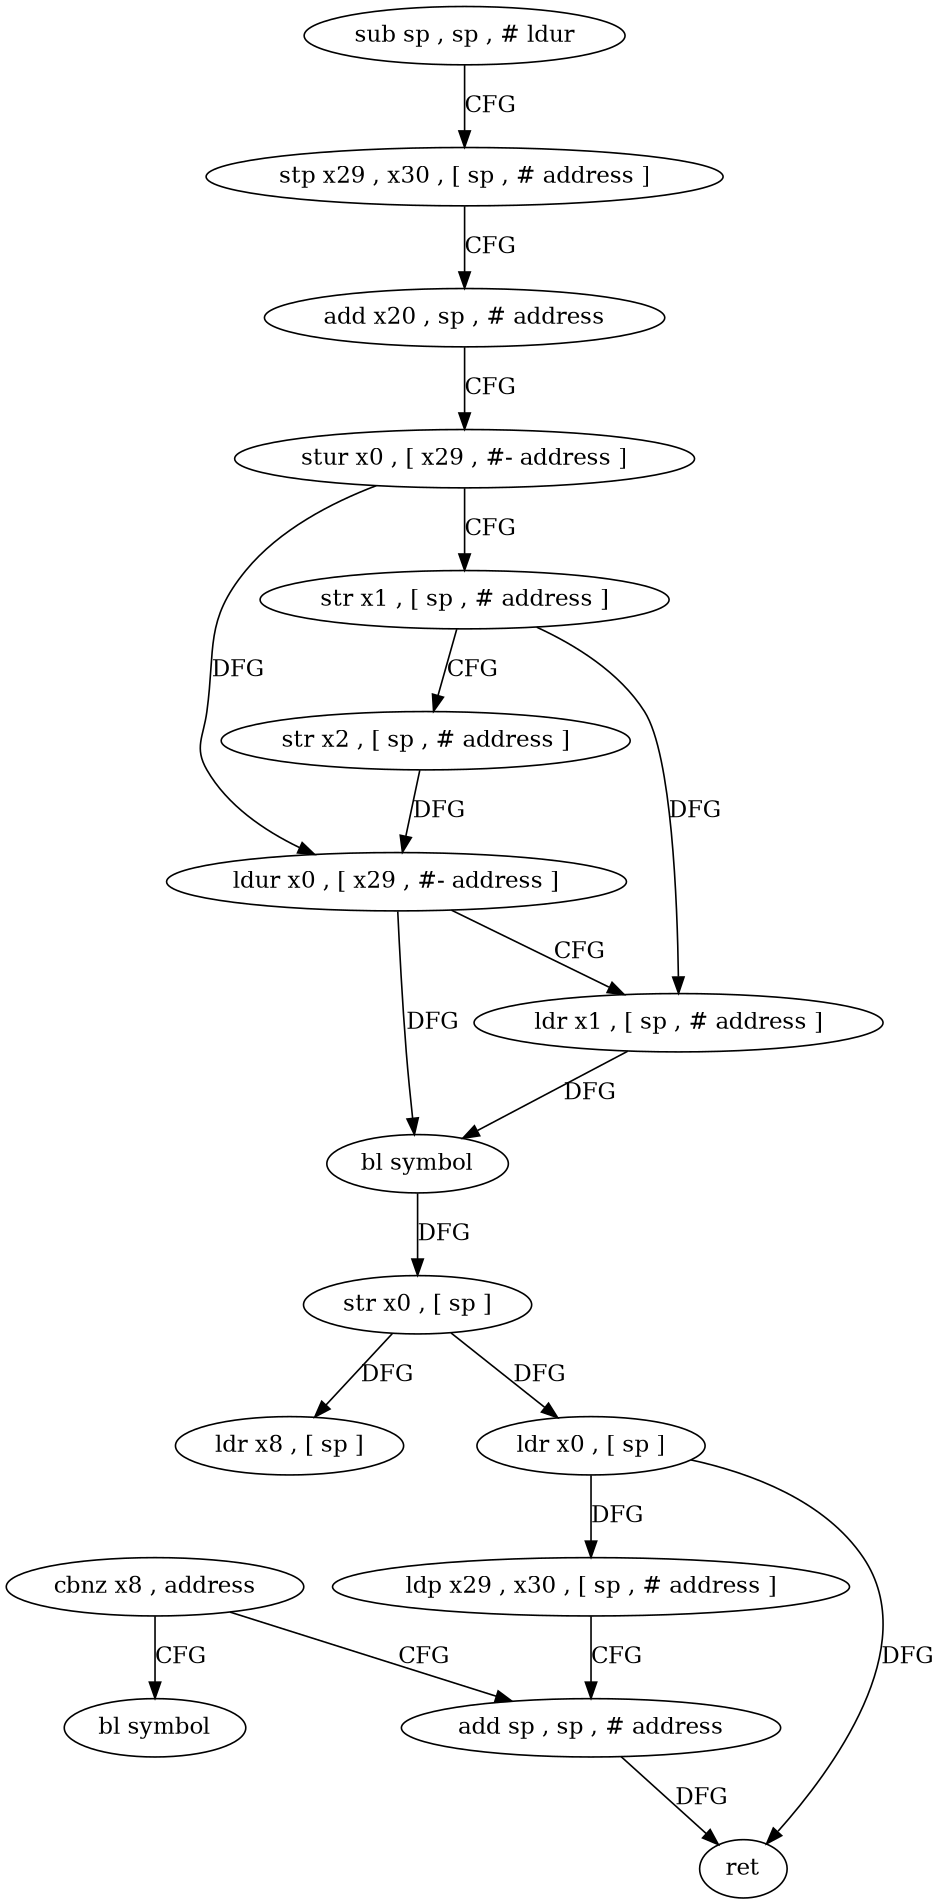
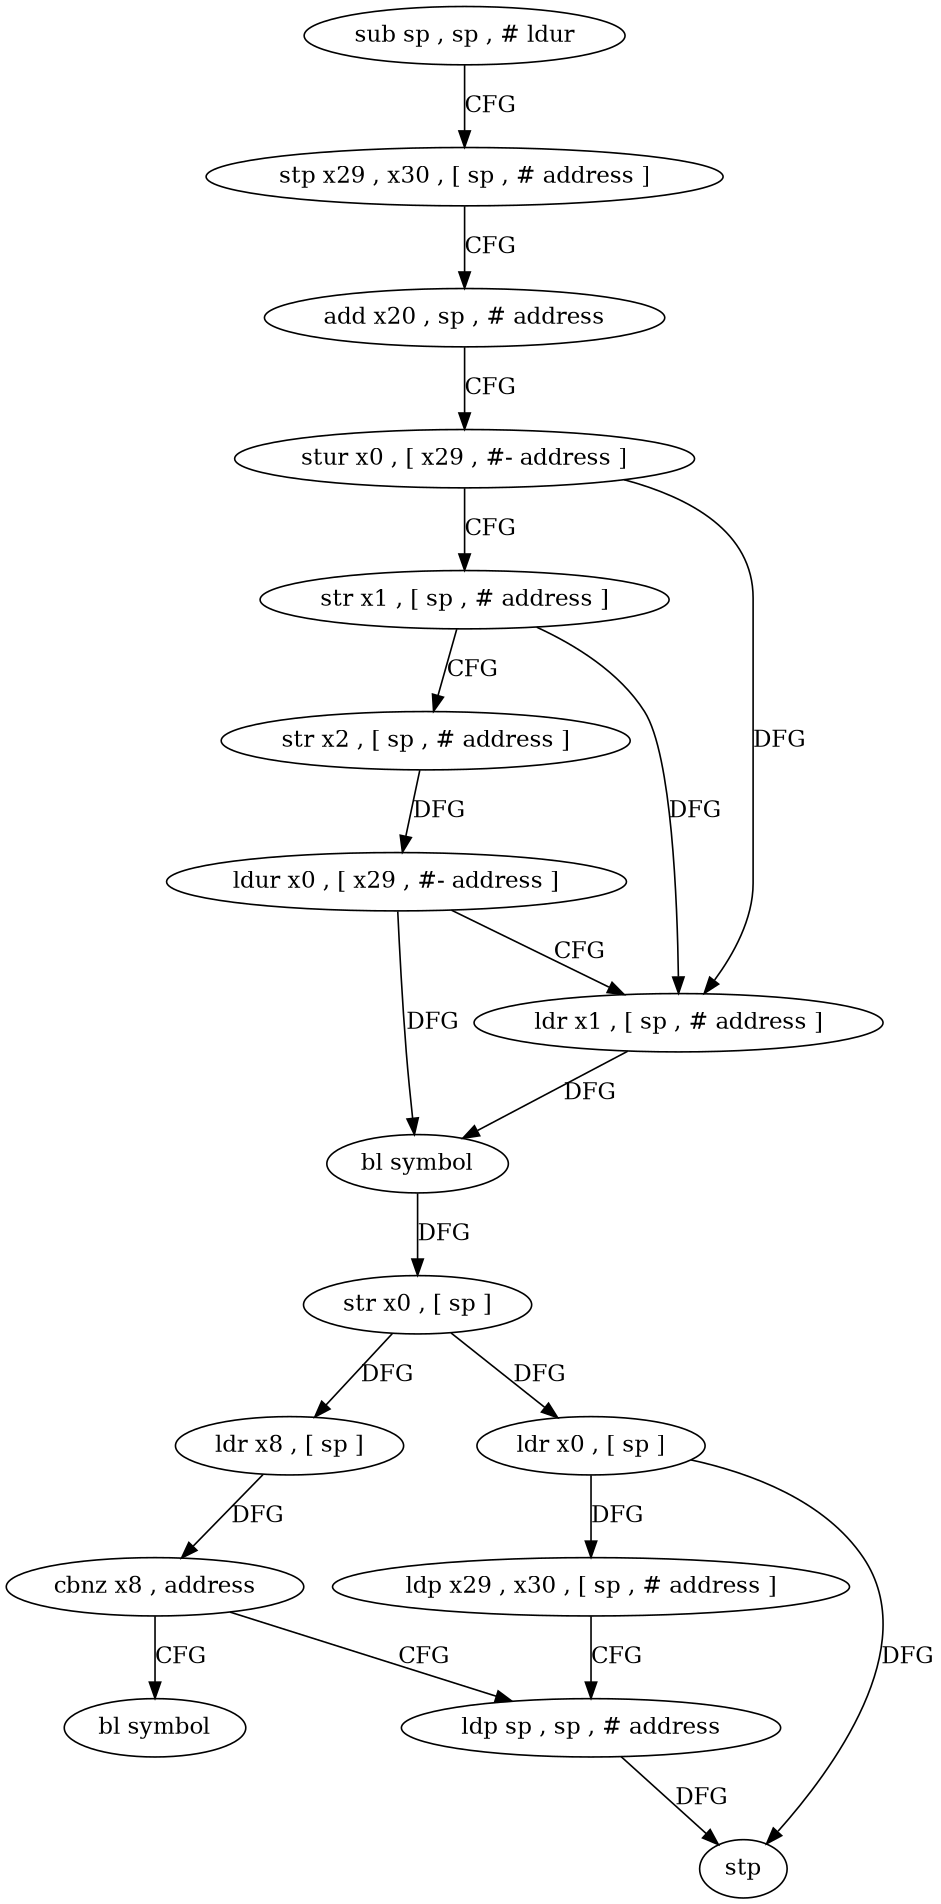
edge "stur x0 , [ x29 , #- address ]" -> "ldur x0 , [ x29 , #- address ]": now "stur x0 , [ x29 , #- address ]" -> "ldr x1 , [ sp , # address ]"
edge "ldr x8 , [ sp ]" -> "cbnz x8 , address": added, label "DFG"
node "add sp , sp , # address": label "add sp , sp , # address" -> "ldp sp , sp , # address"
node "ret": label "ret" -> "stp"
